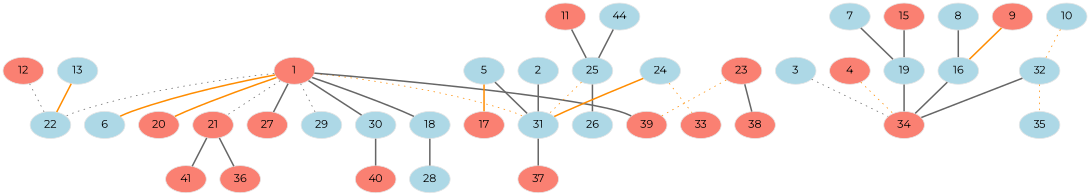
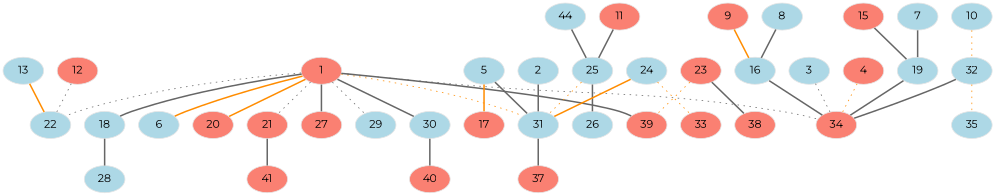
edge "1" -- "34": added
node "36": removed
